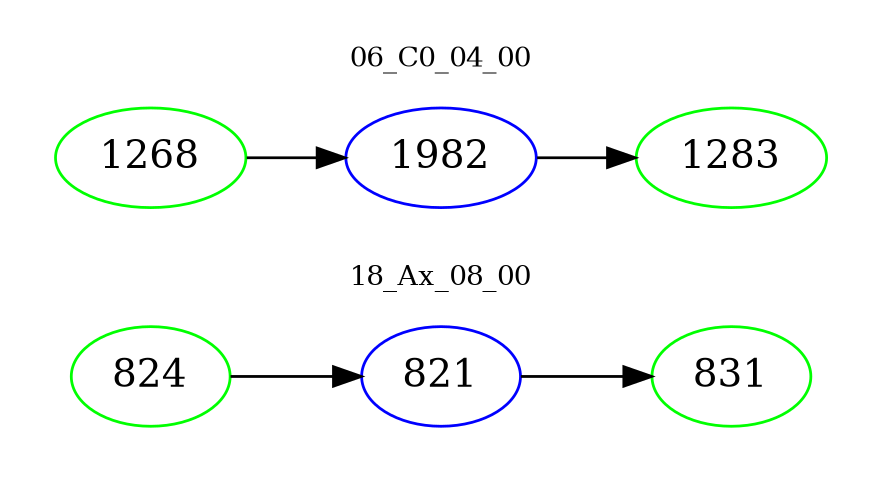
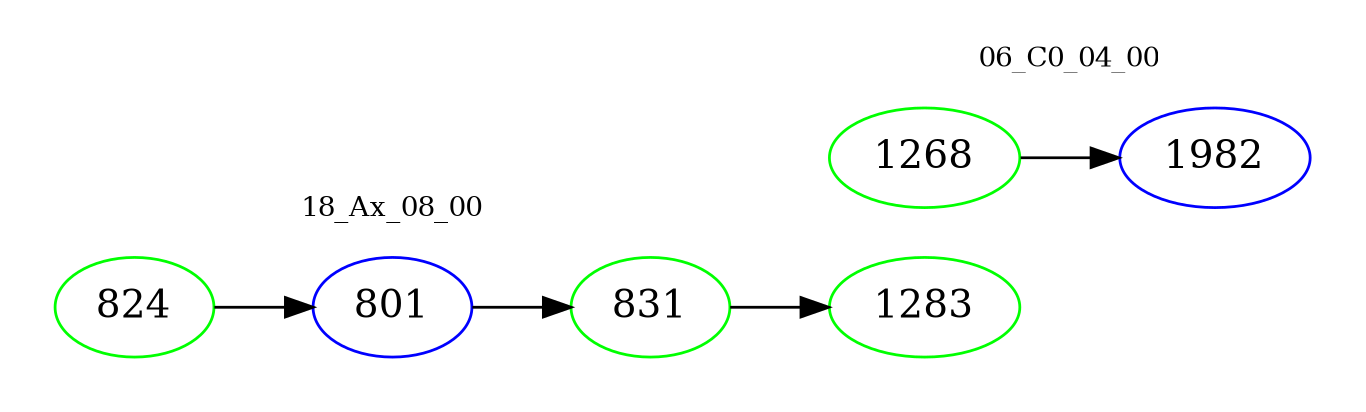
edge "1982" -> "1283": now "831" -> "1283"
node "821": label "821" -> "801"
